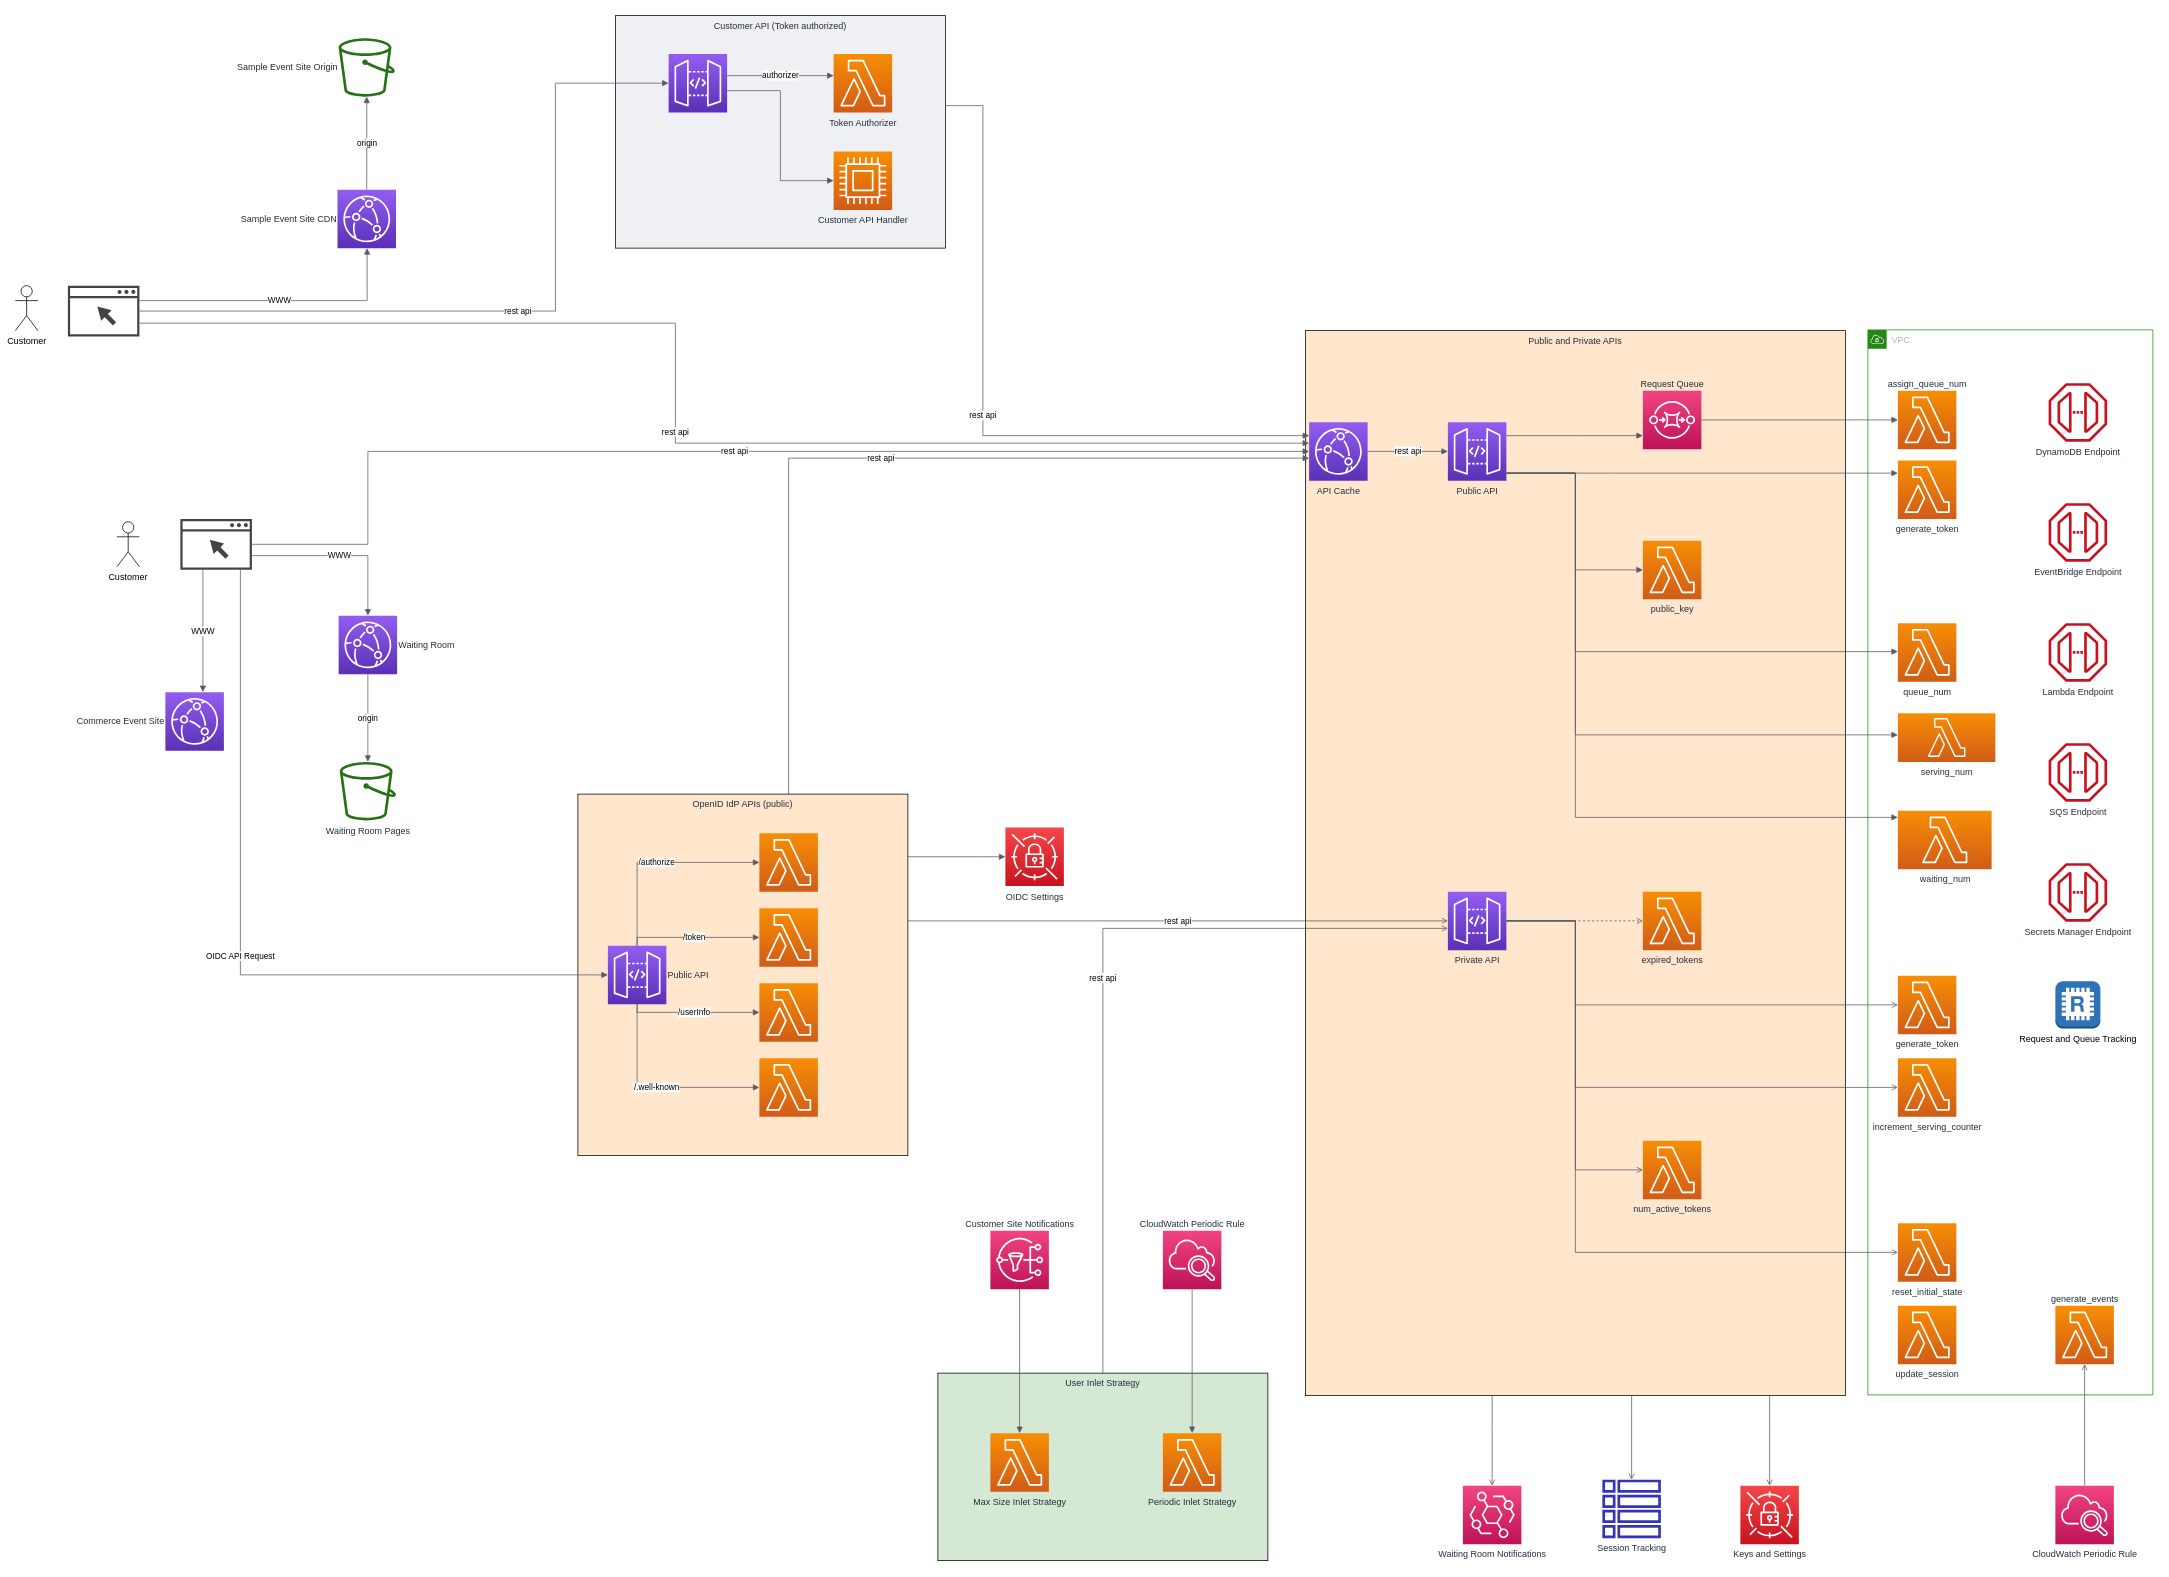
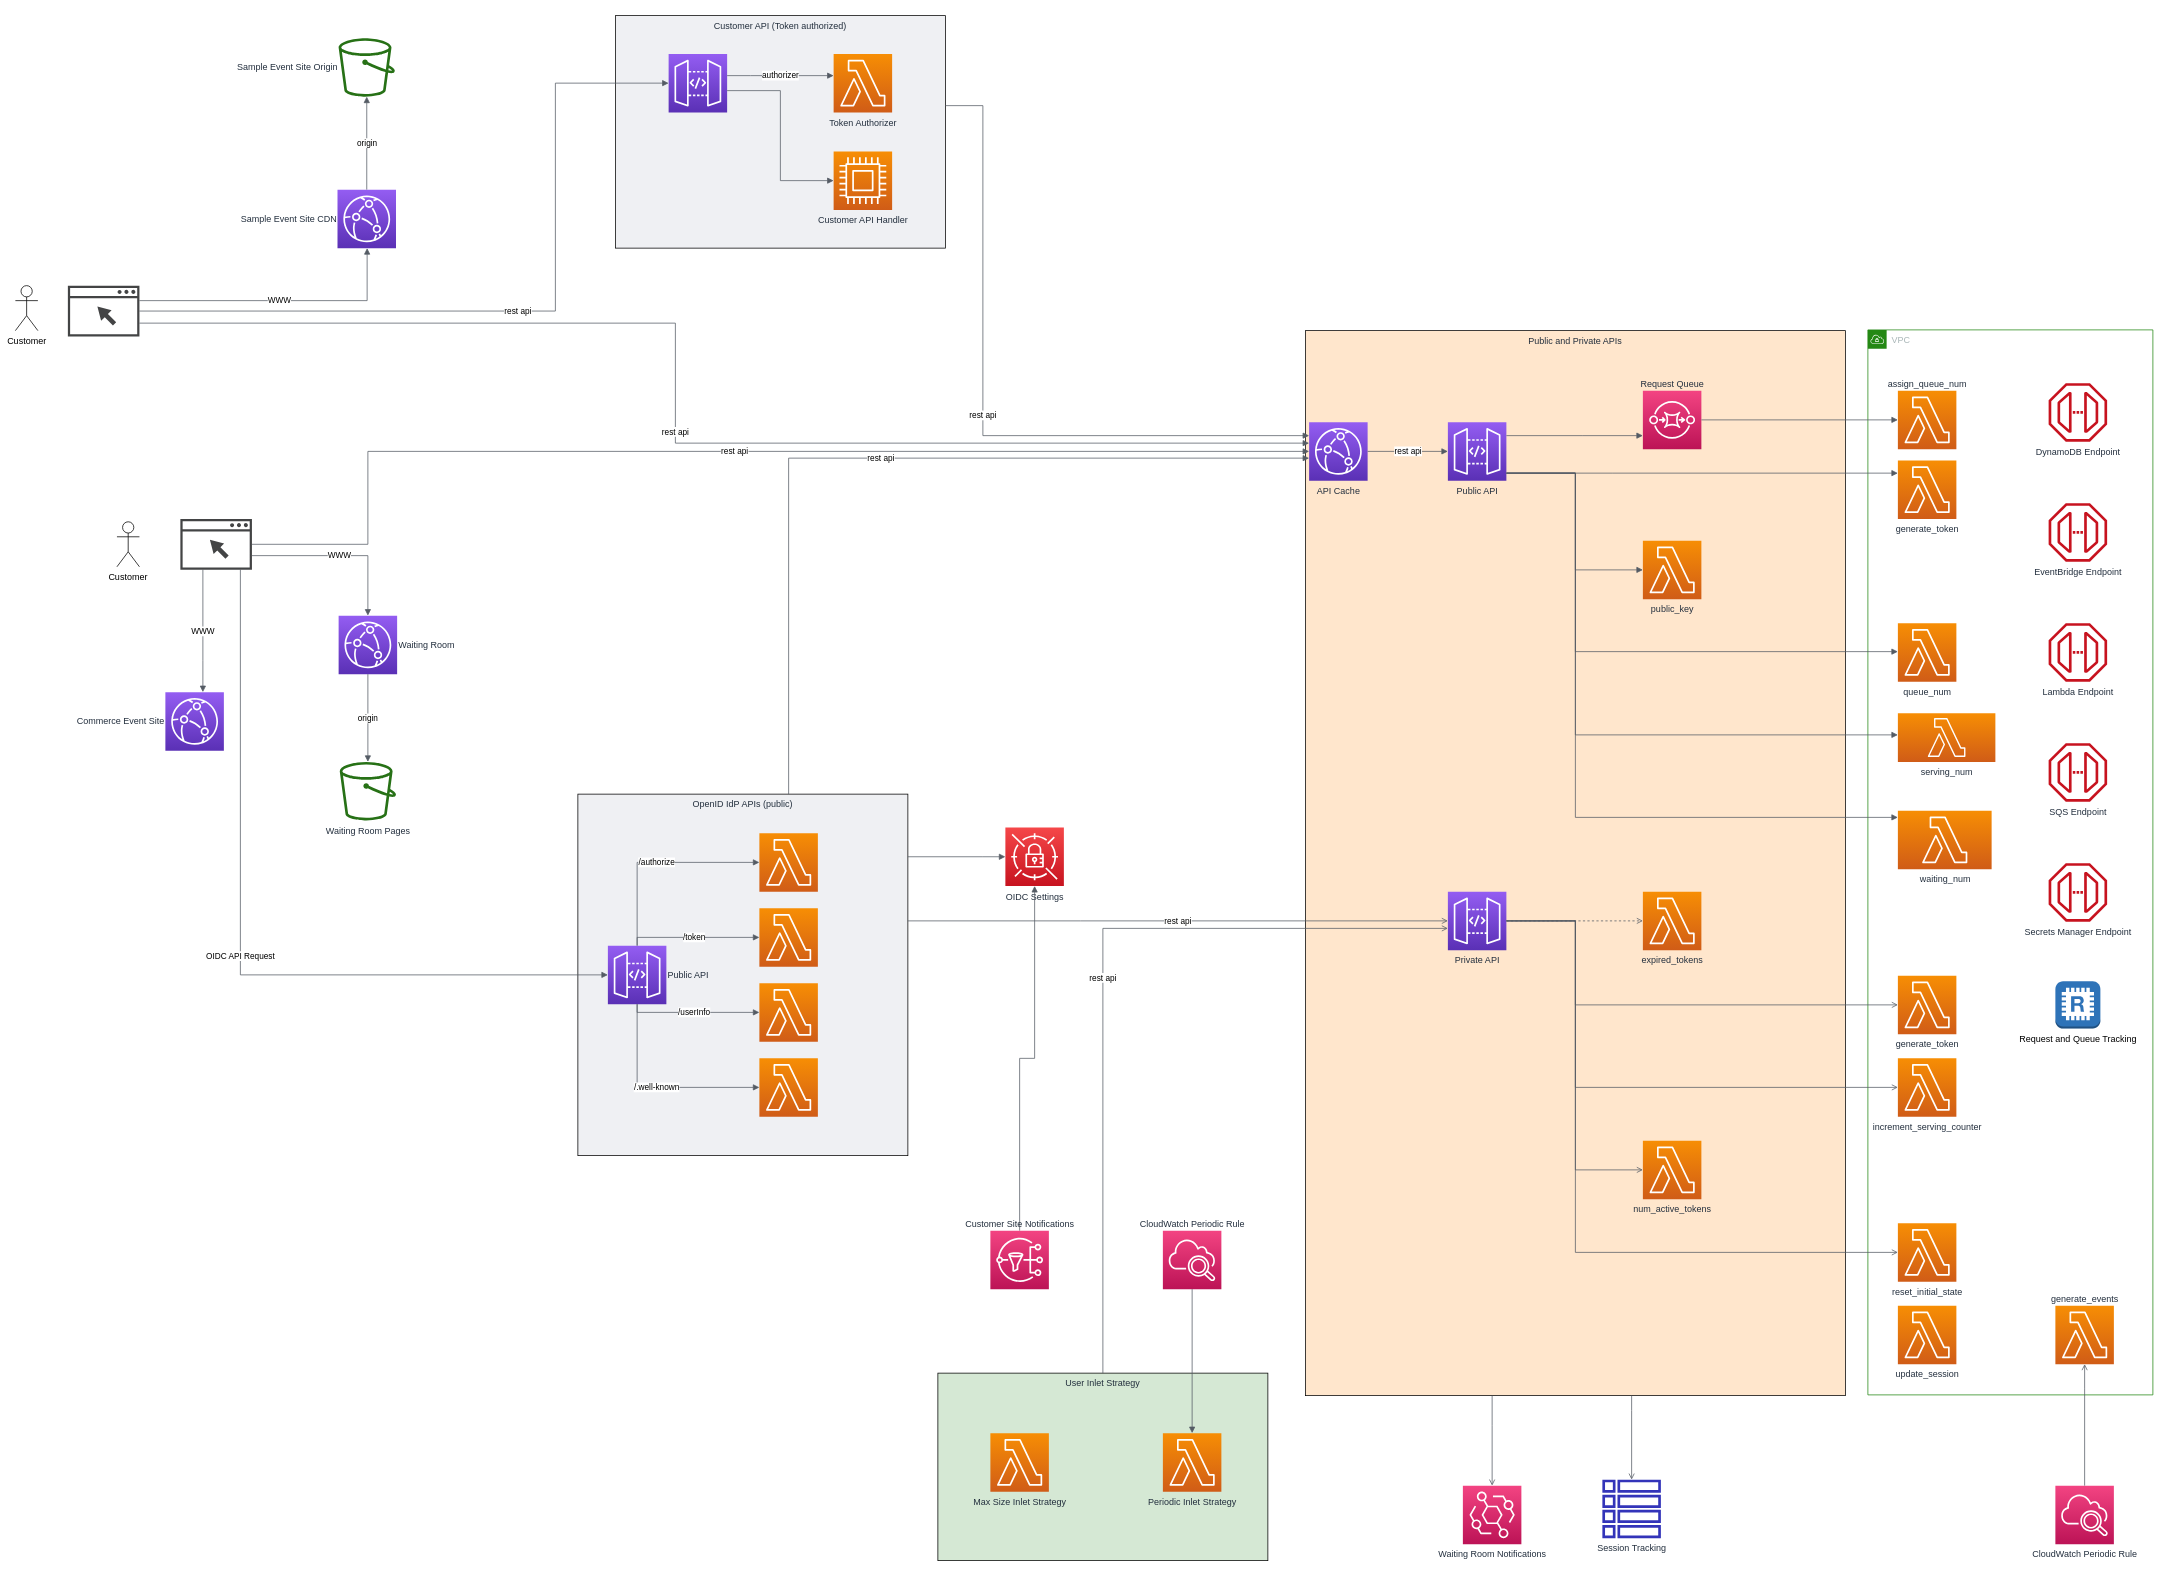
node "OpenID IdP APIs (public)": fillcolor #ffe6cc -> #eff0f3
edge "Customer Site Notifications" -> "Max Size Inlet Strategy": now "Customer Site Notifications" -> "OIDC Settings"
edge "Public and Private APIs" -> "Keys and Settings": removed
node "Keys and Settings": removed
